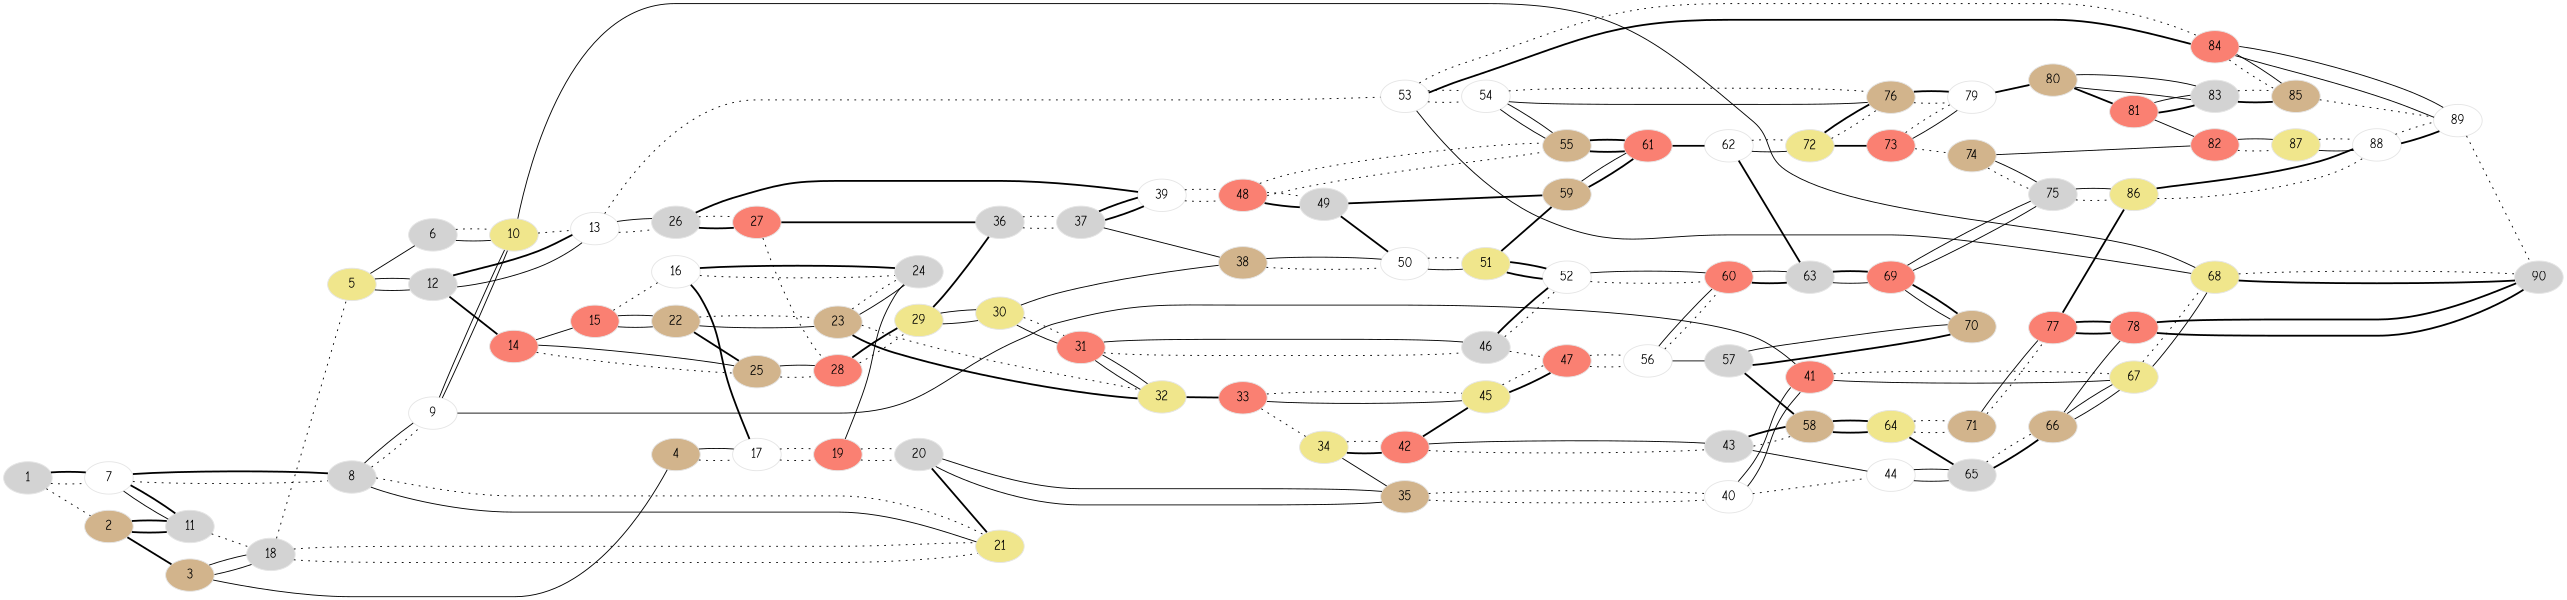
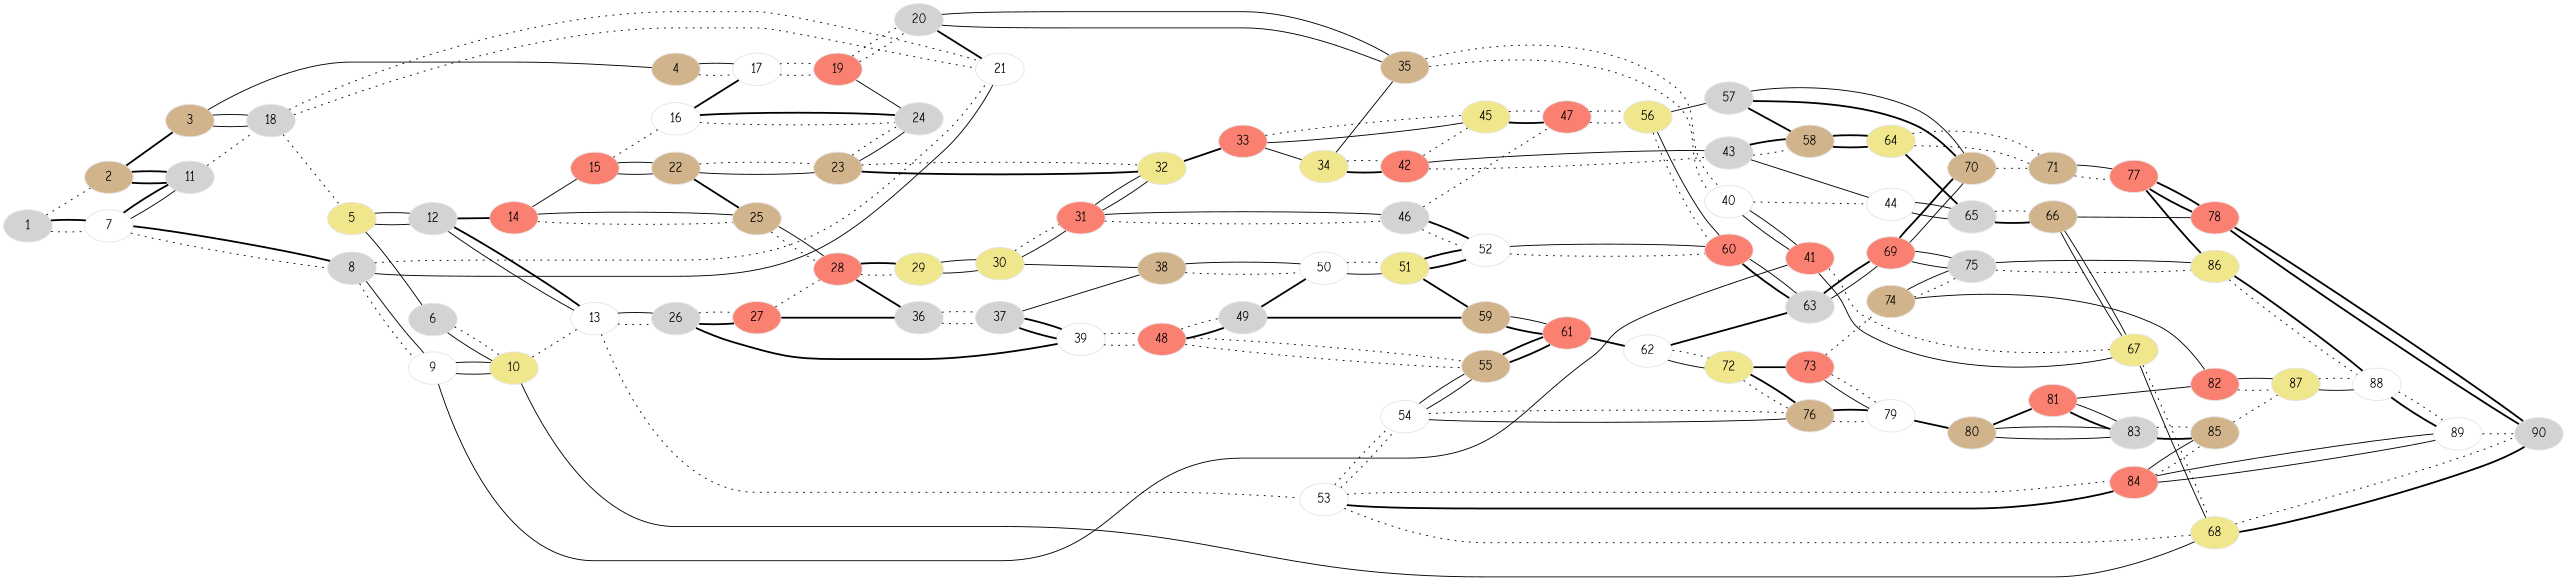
edge "85" -- "89": now "85" -- "87"
edge "70" -- "71": added
edge "53" -- "68": style solid -> dotted
edge "36" -- "29": now "36" -- "28"
node "56": fillcolor white -> khaki
edge "45" -- "42": style bold -> dotted
edge "33" -- "34": style dotted -> solid
node "21": fillcolor khaki -> white
